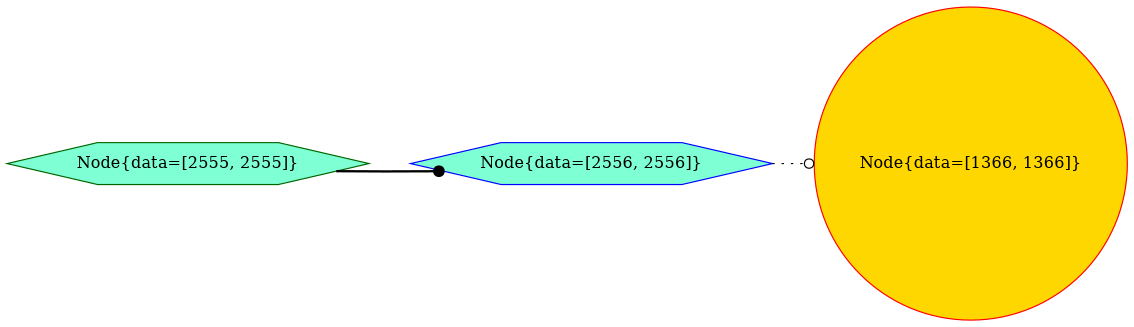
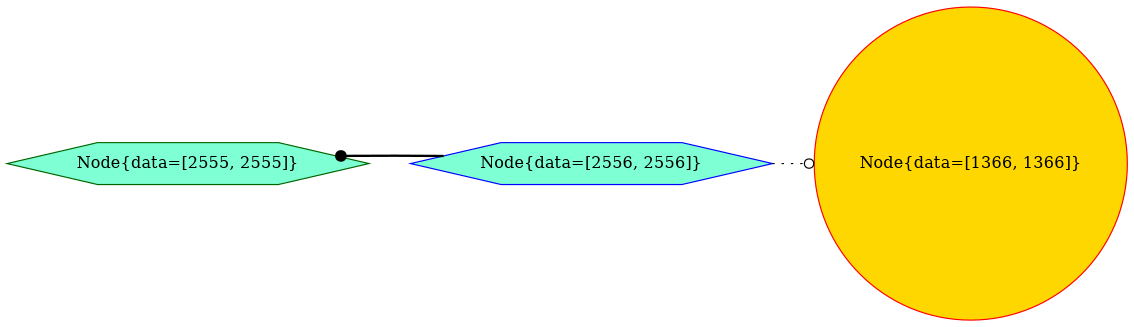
edge "Node{data=[2555, 2555]}" -> "Node{data=[2556, 2556]}": reversed
